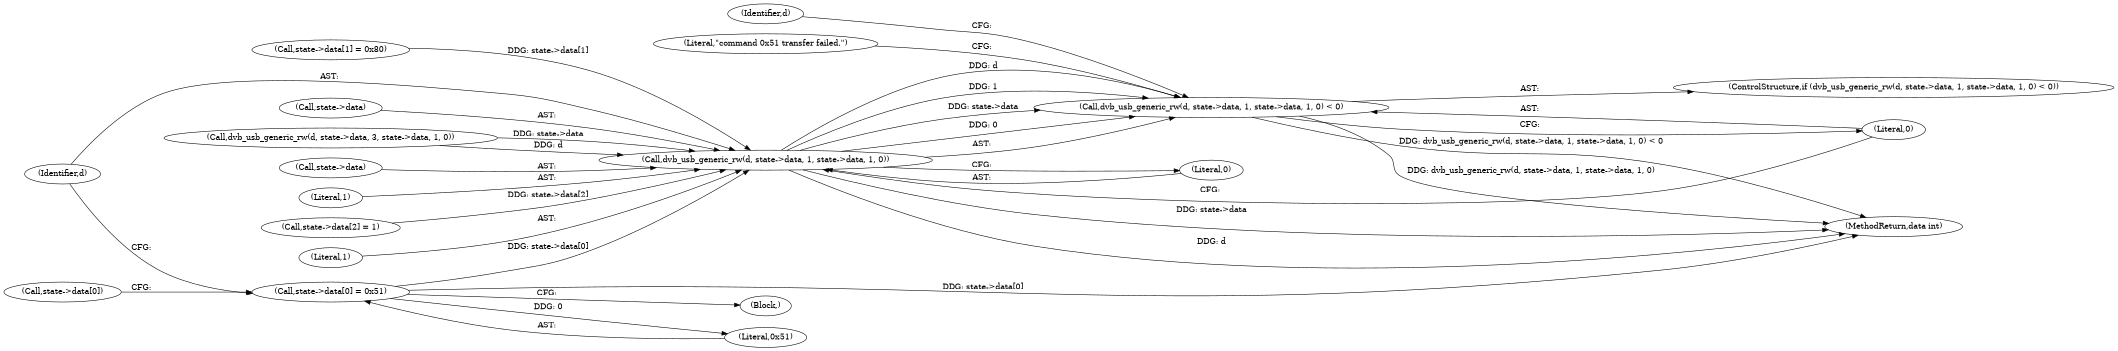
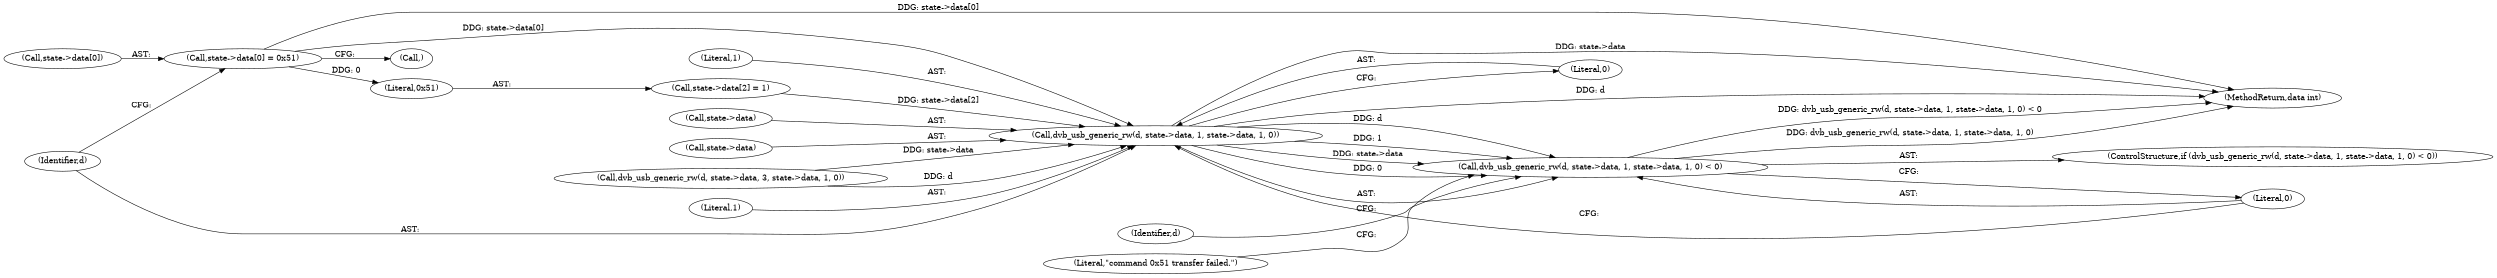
node "(Call,state->data[1] = 0x80)": removed
edge "(Call,state->data[0])" -> "(Call,state->data[0] = 0x51)": label "CFG: " -> "AST: "
node "(Block,)": label "(Block,)" -> "(Call,)"
edge "(Literal,0x51)" -> "(Call,state->data[0] = 0x51)": now "(Literal,0x51)" -> "(Call,state->data[2] = 1)"
